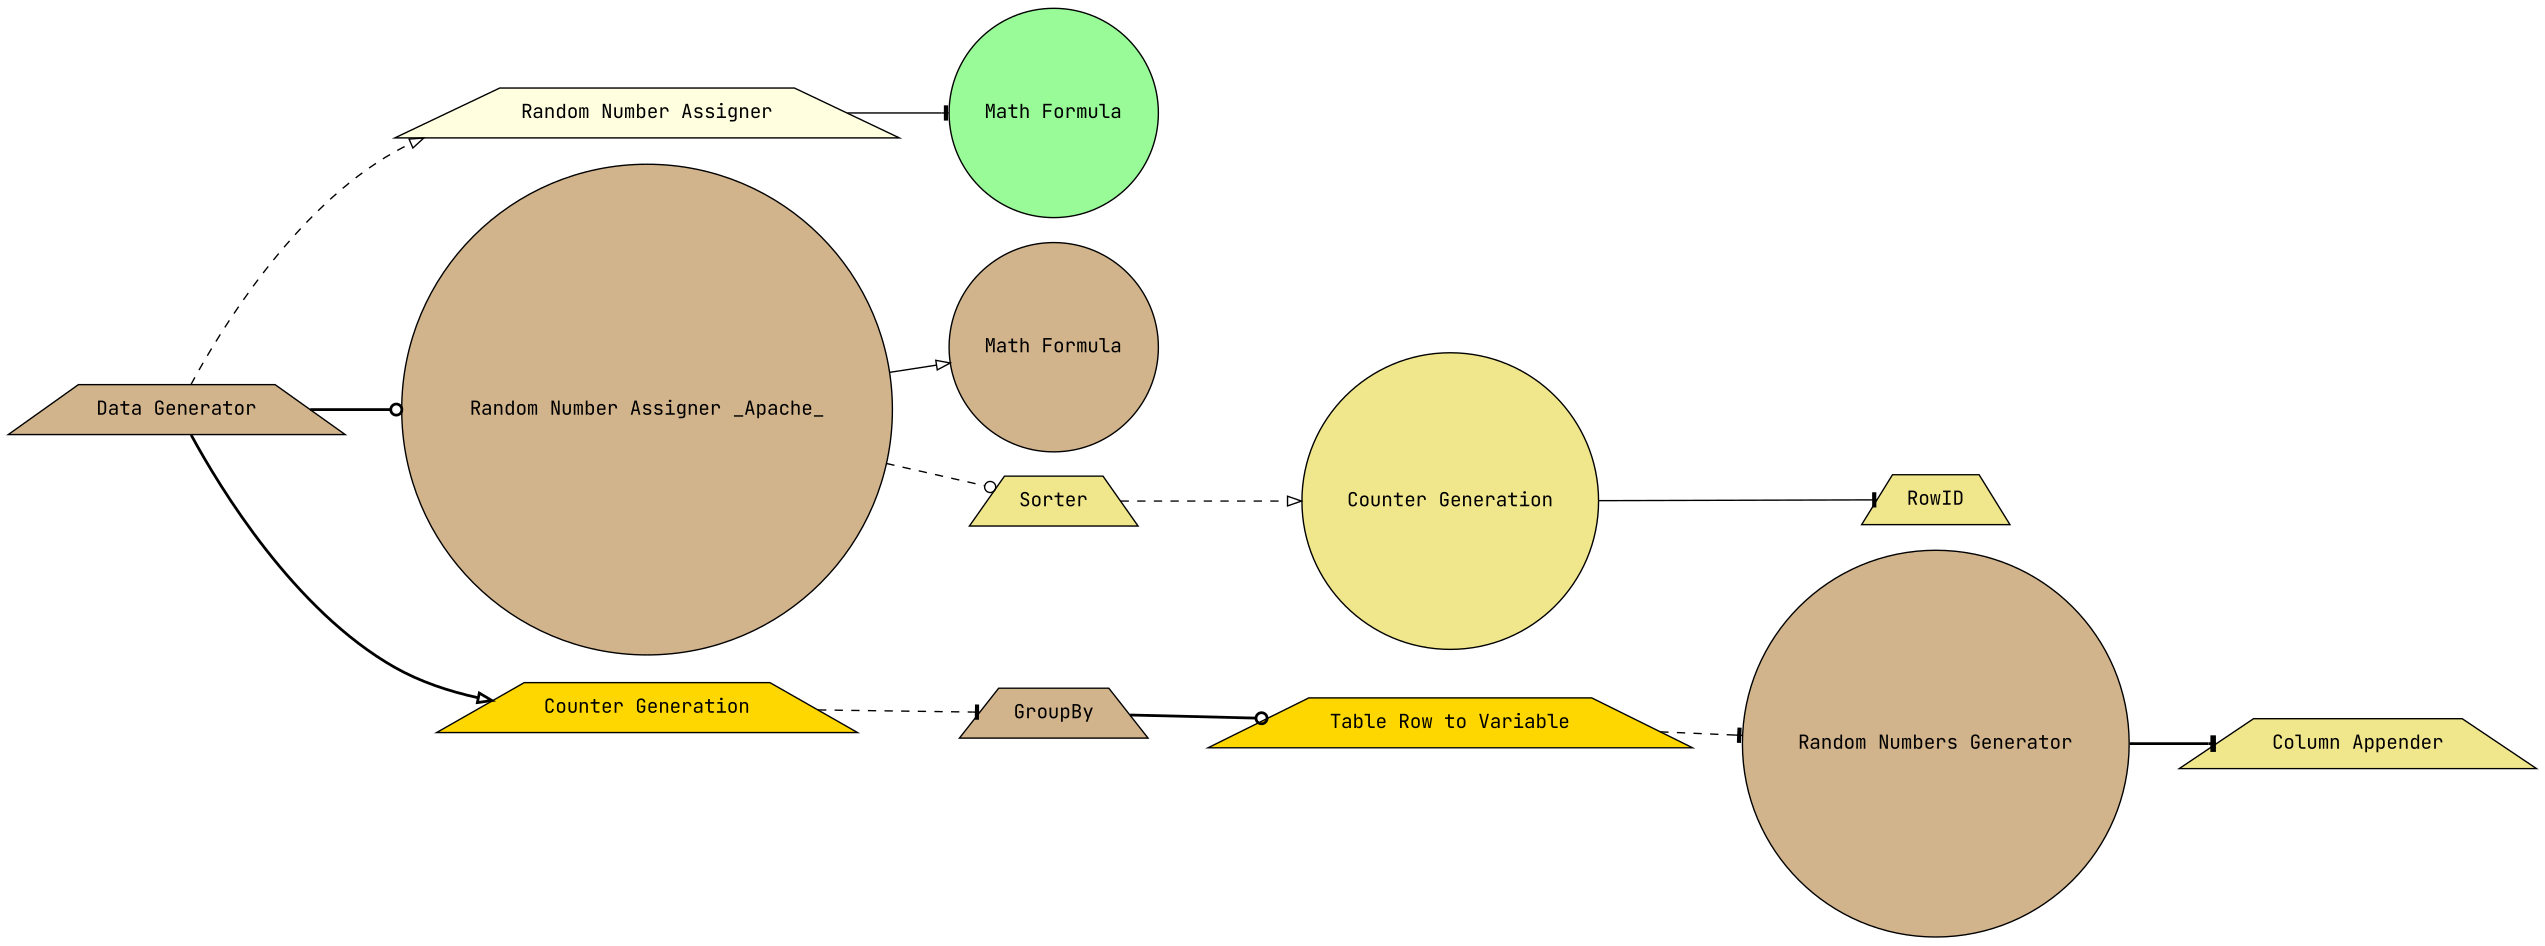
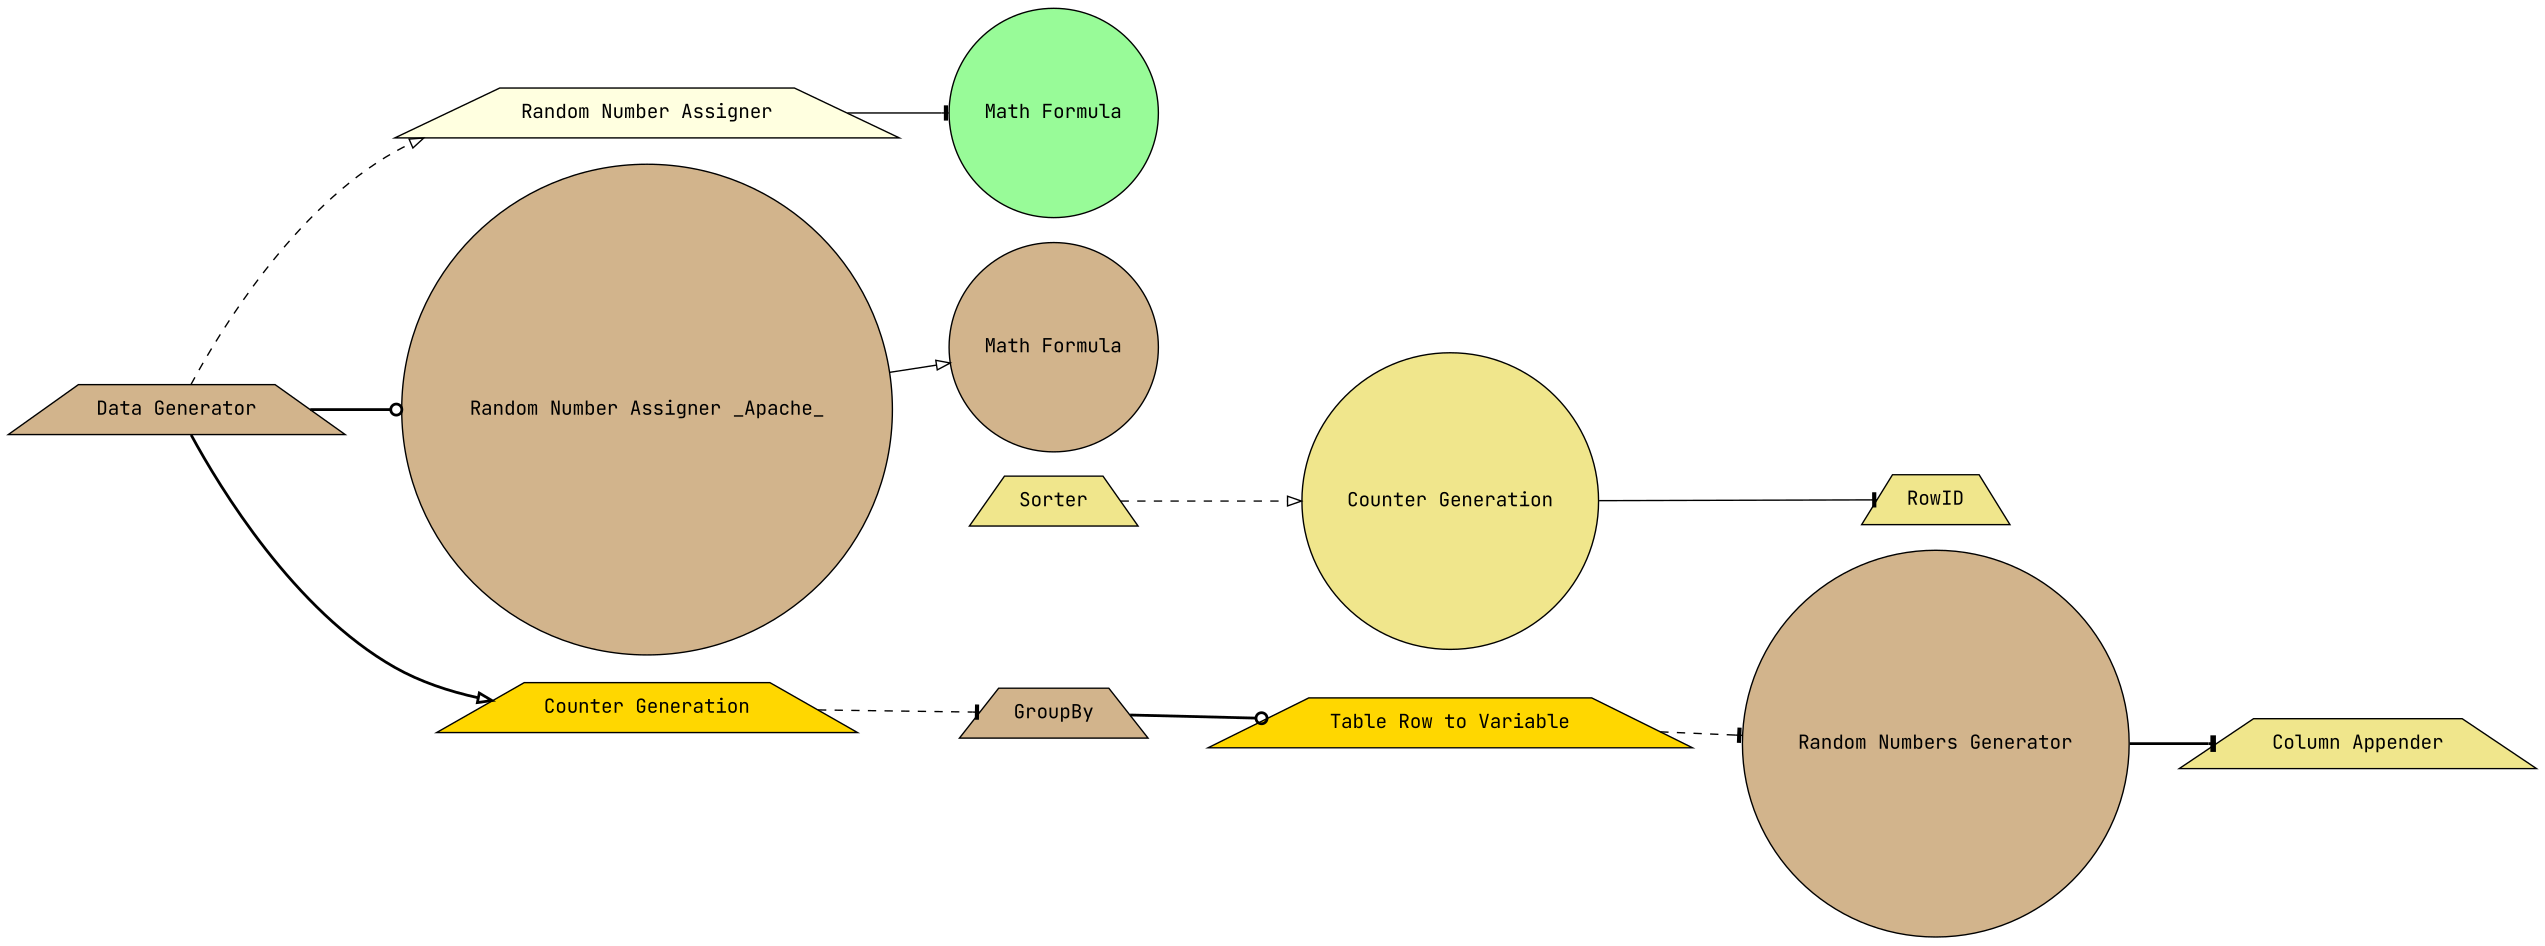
edge "Random Number Assigner _Apache_" -> "Sorter": removed
